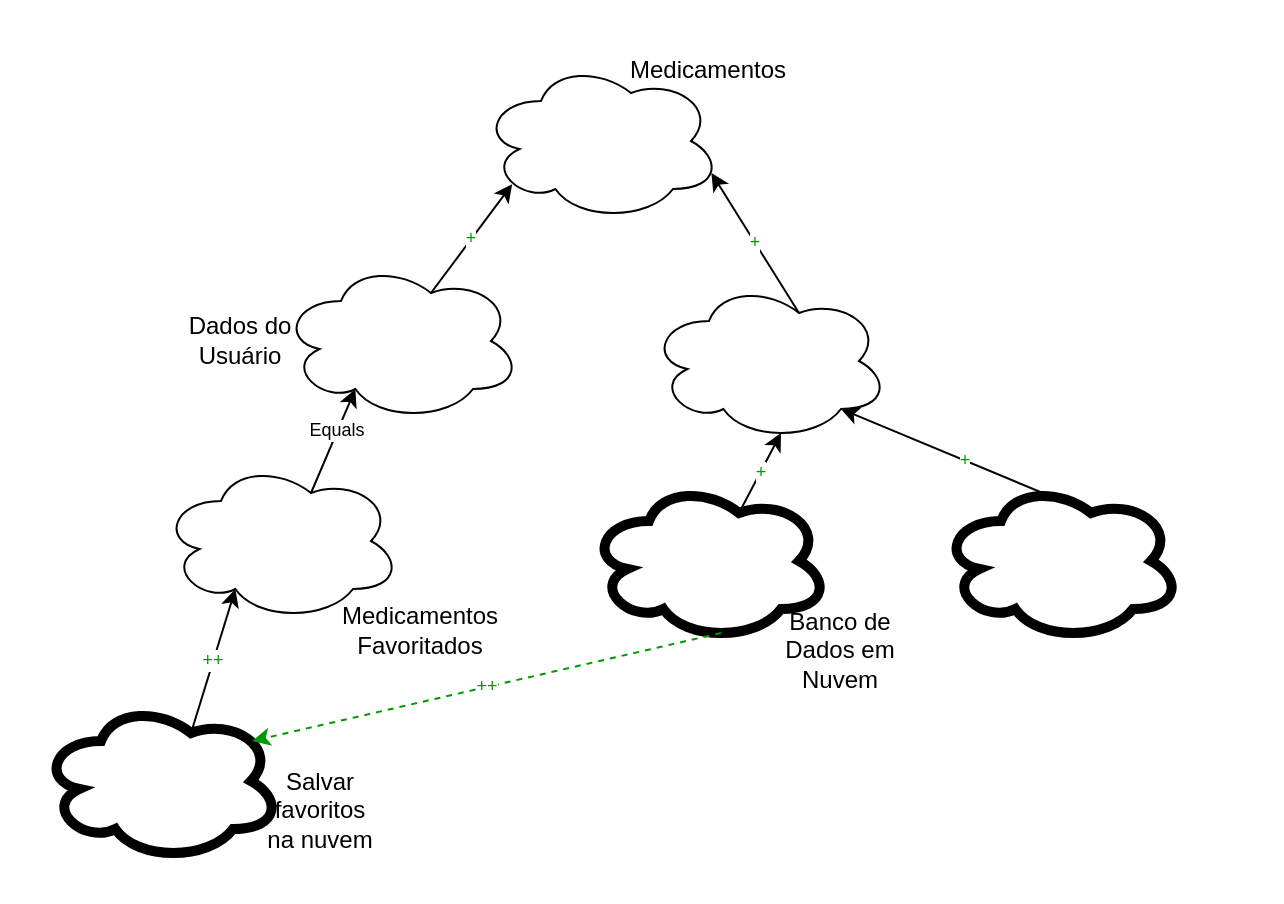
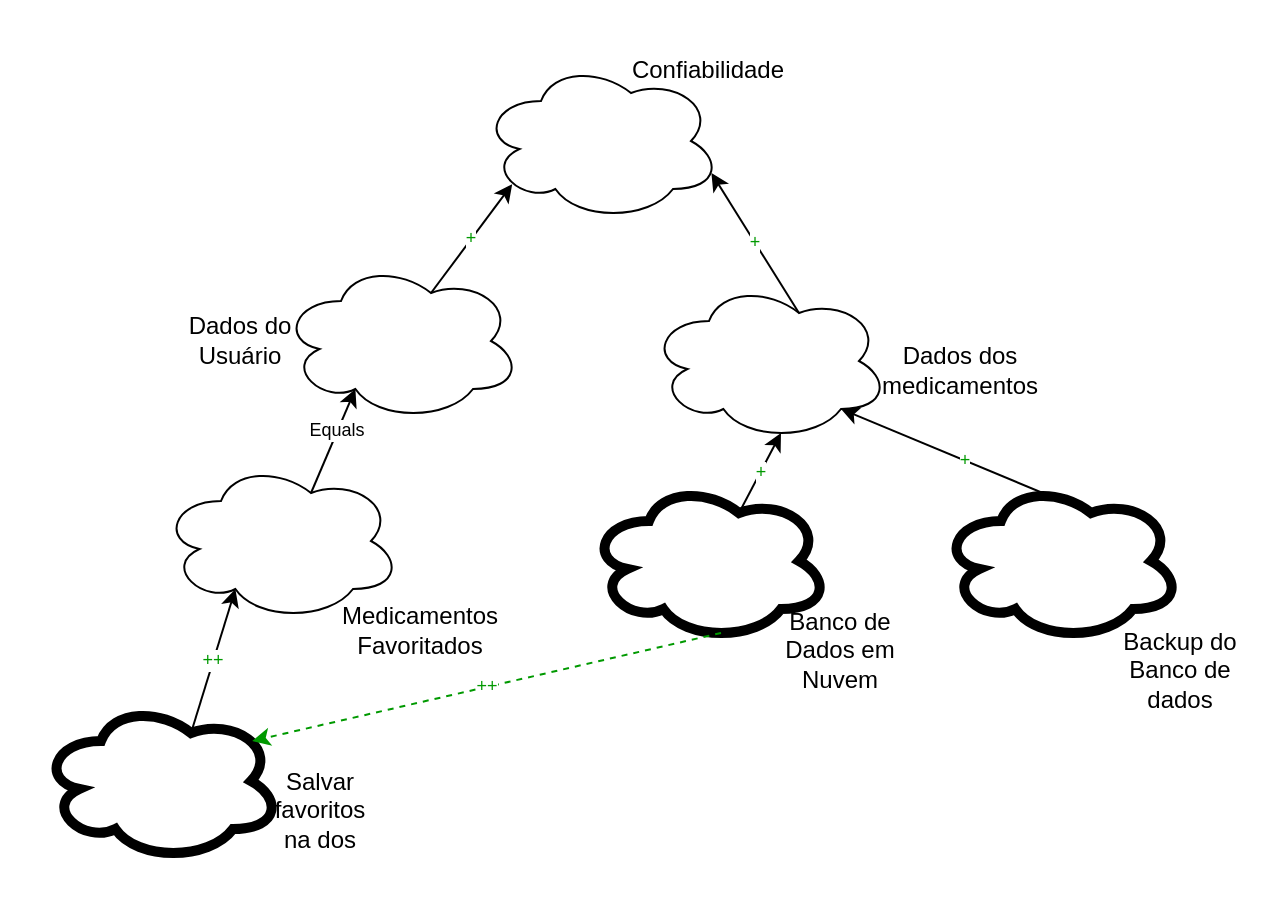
node "Medicamentos": label "Medicamentos" -> "Confiabilidade"
node "Dados dos medicamentos": added
node "Backup do Banco de dados": added
node "Salvar favoritos na nuvem": label "Salvar favoritos na nuvem" -> "Salvar favoritos na dos"
